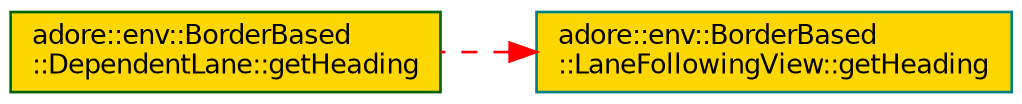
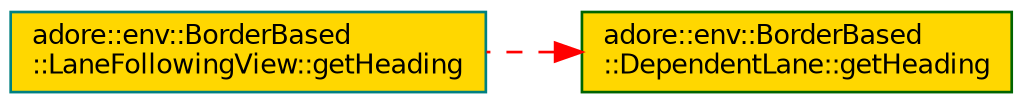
edge "adore::env::BorderBased ::DependentLane::getHeading" -> "adore::env::BorderBased ::LaneFollowingView::getHeading": reversed
